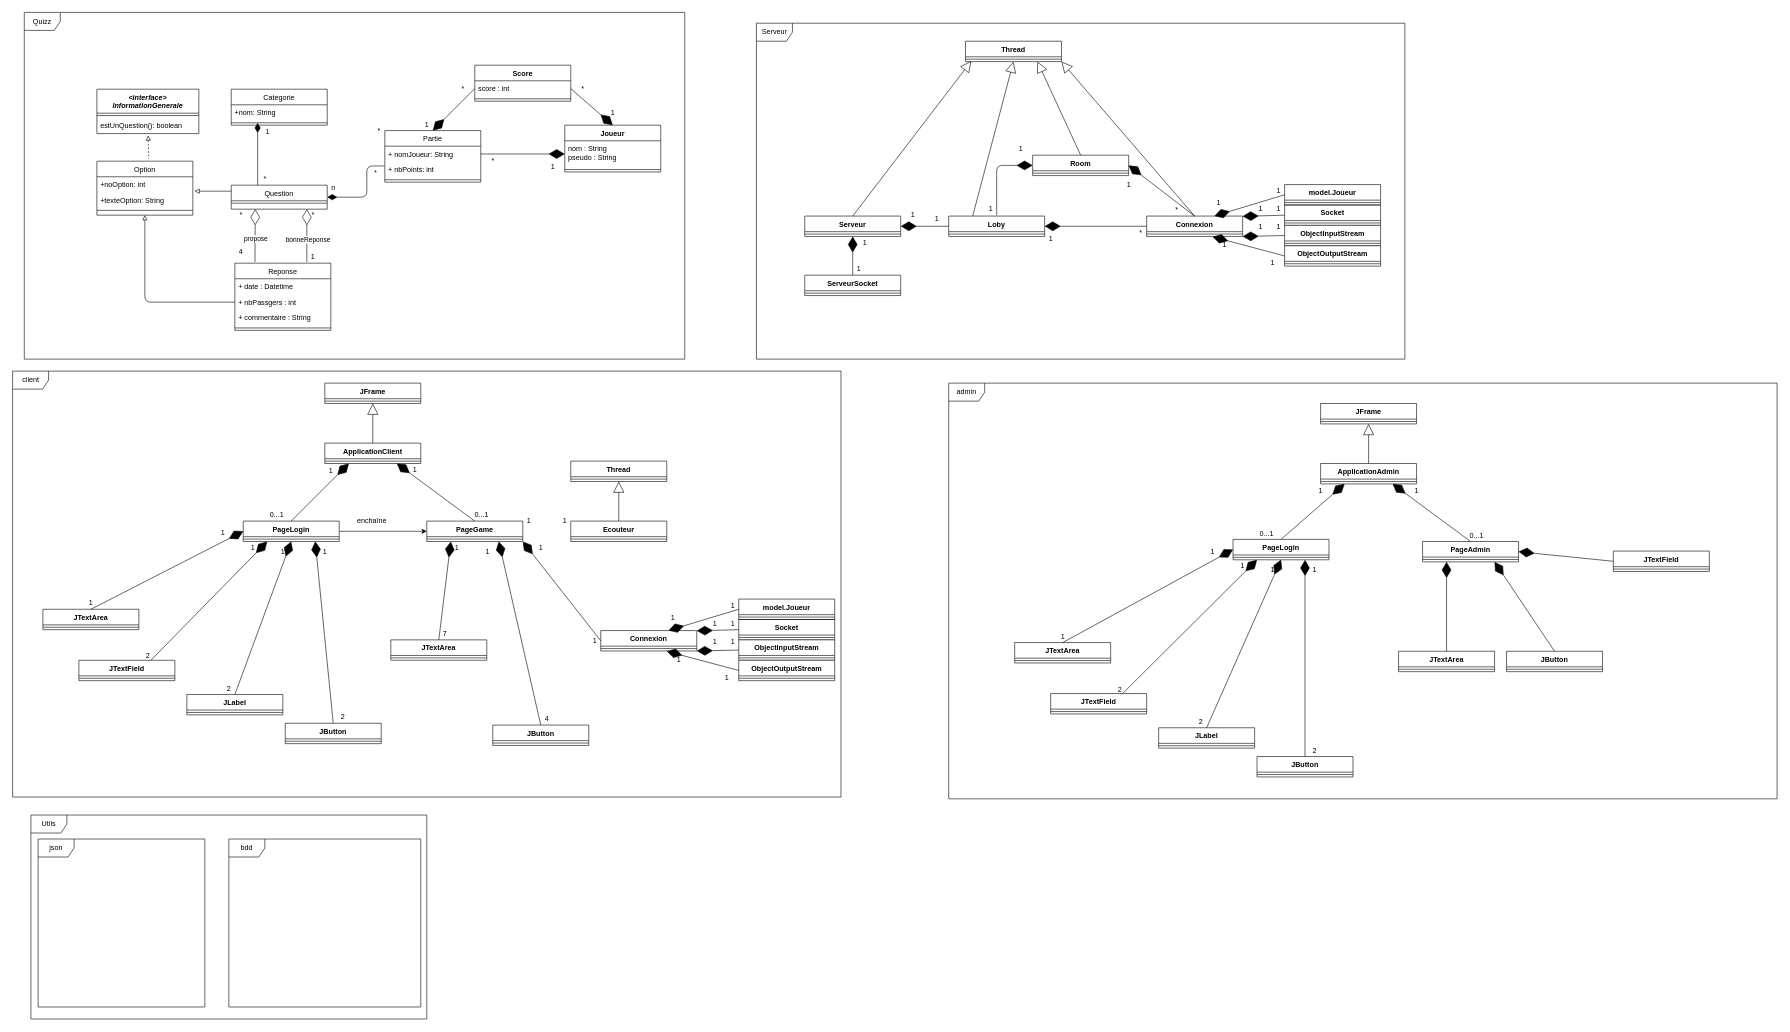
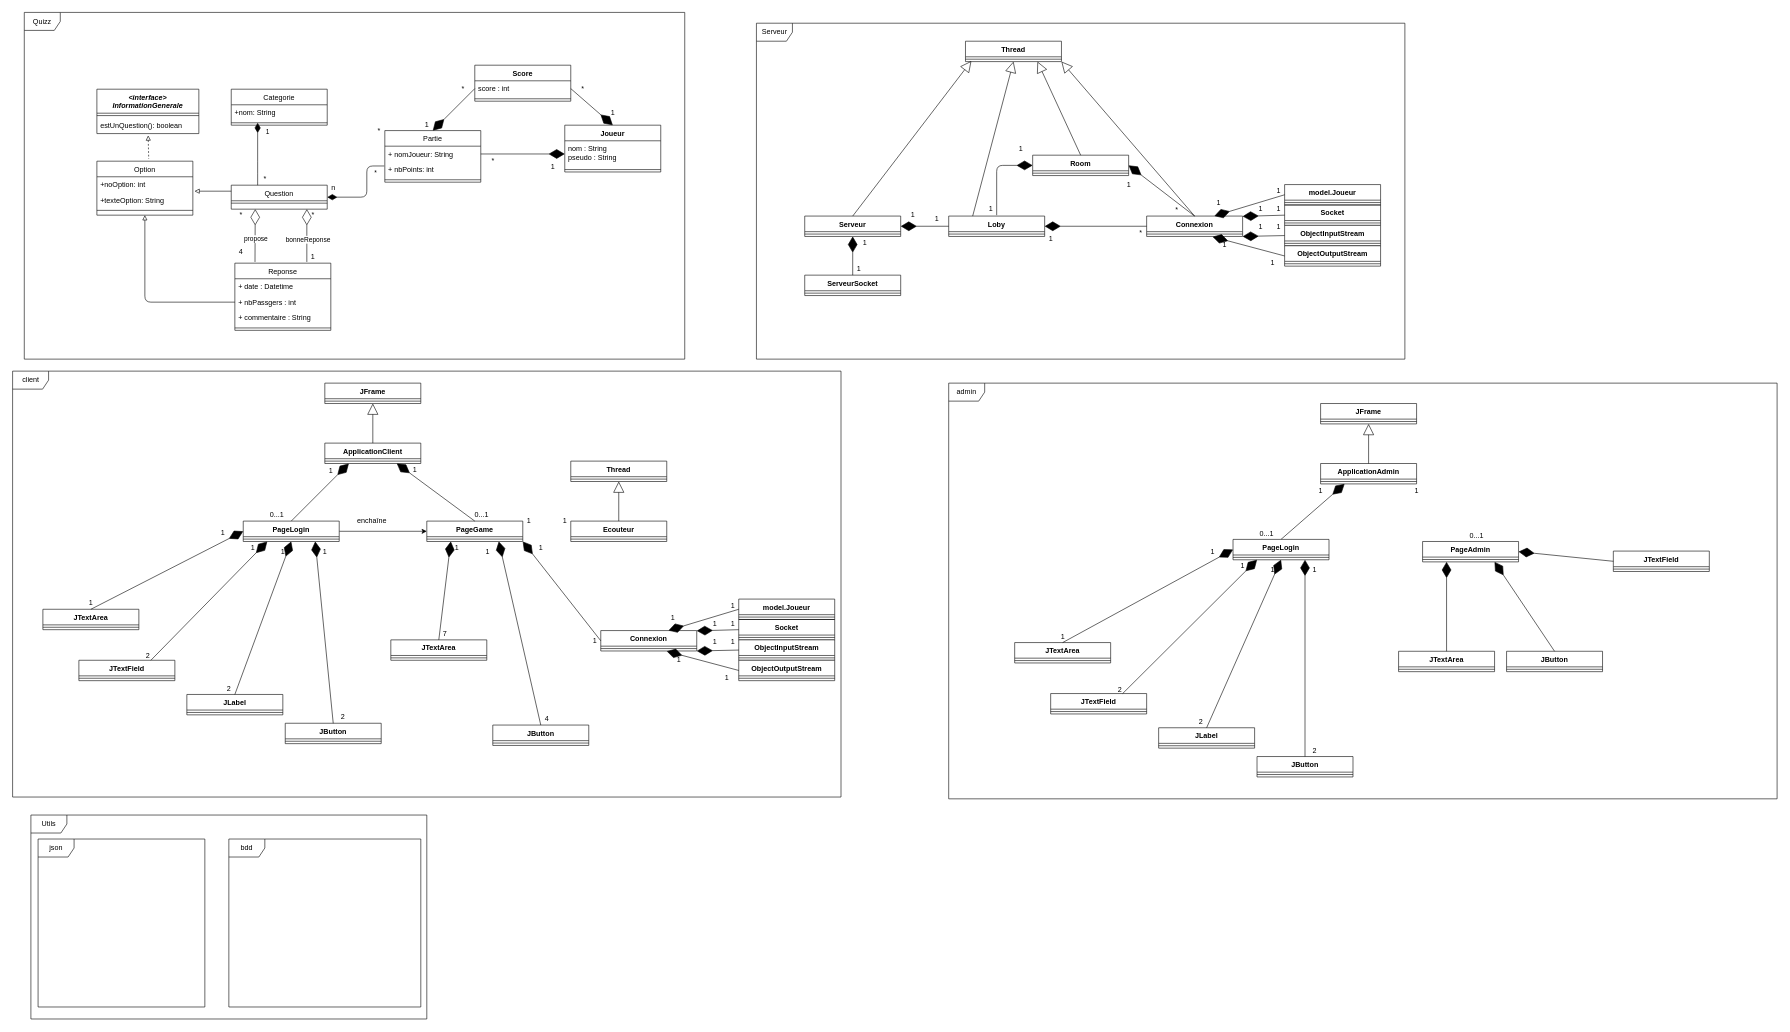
edge "PageAdmin" -> "ApplicationAdmin": removed
